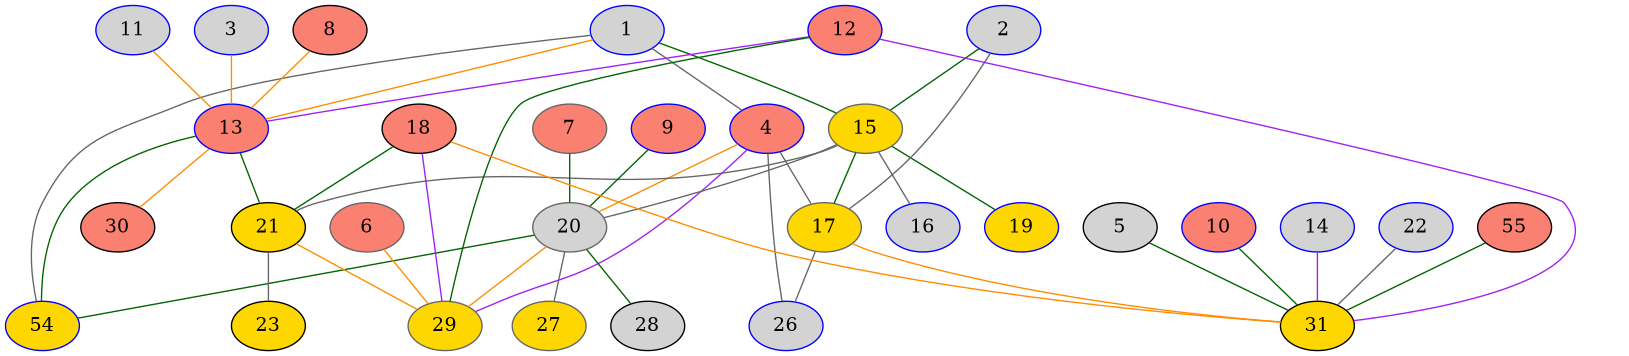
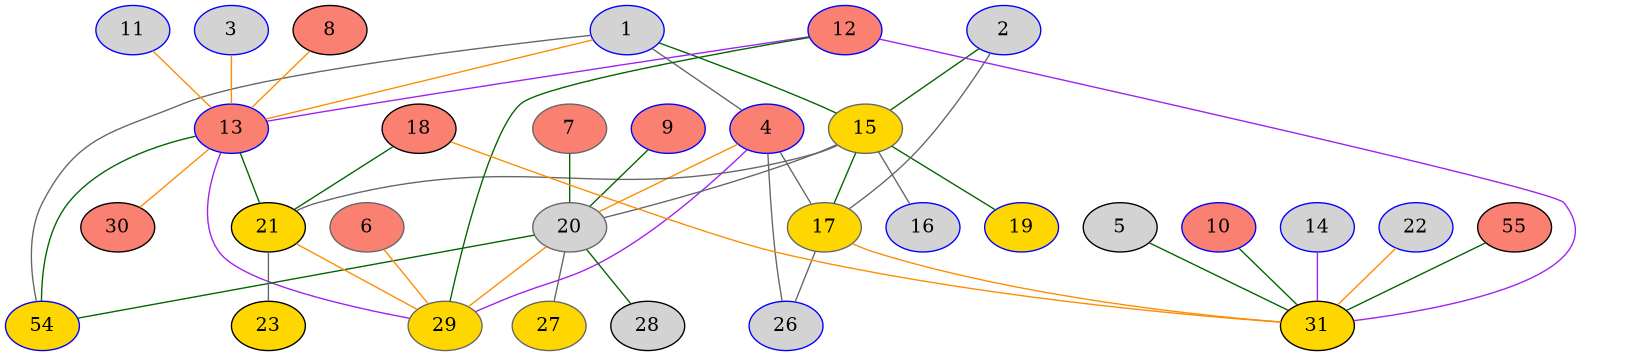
edge "18" -- "29": now "13" -- "29"
edge "22" -- "31": color gray40 -> darkorange
